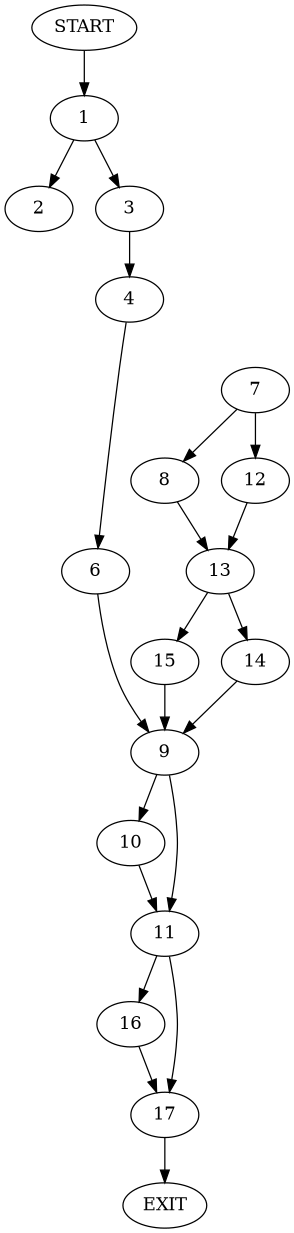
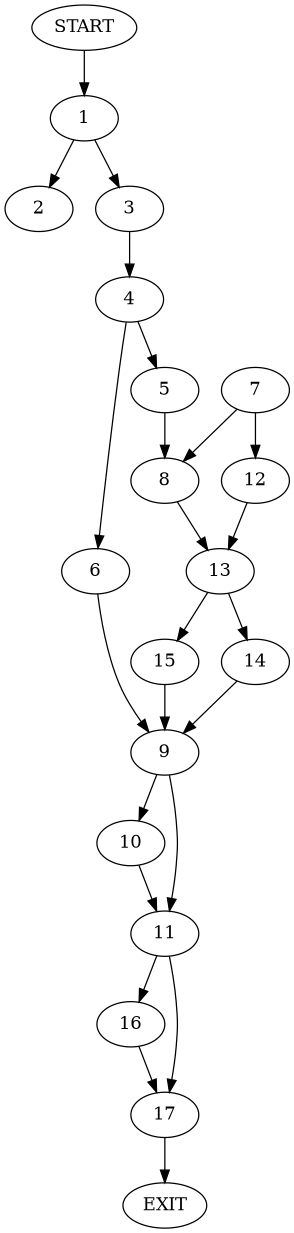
node "5": added
